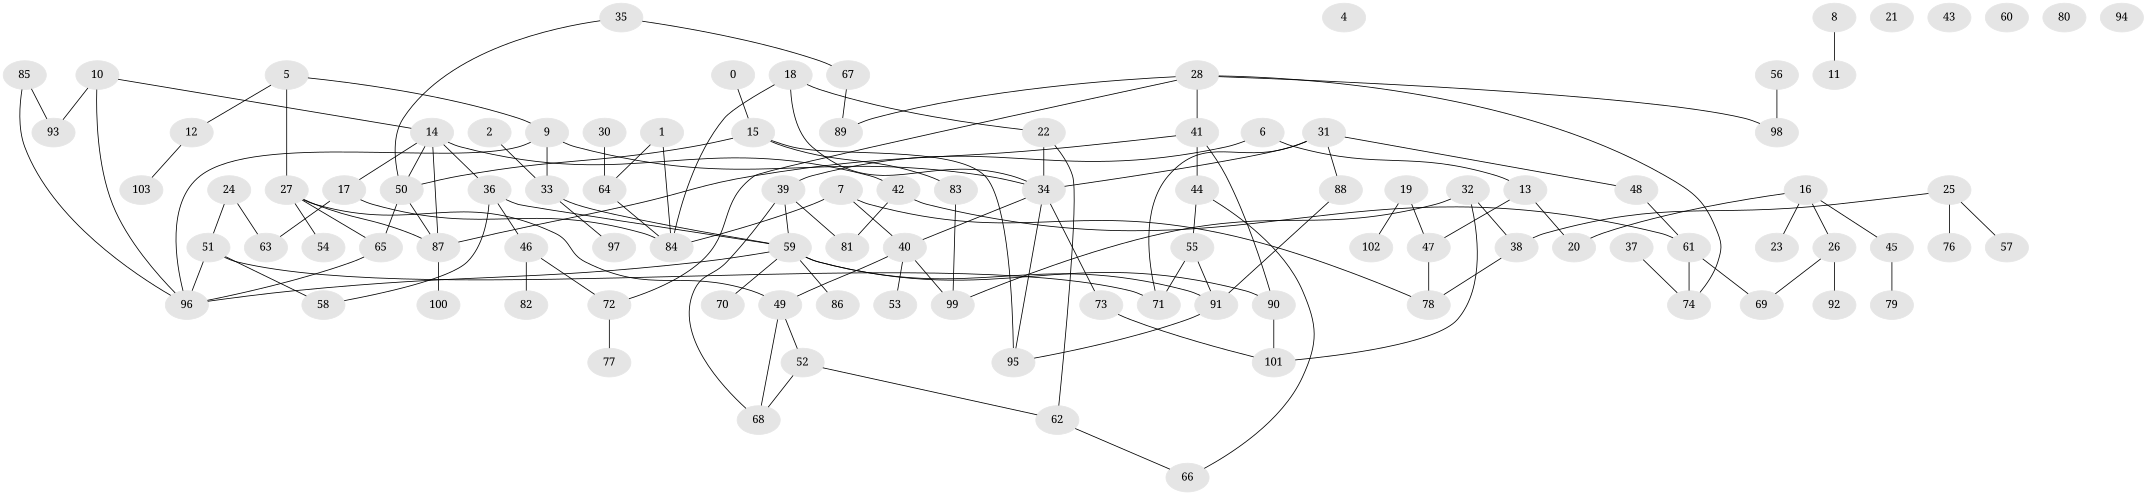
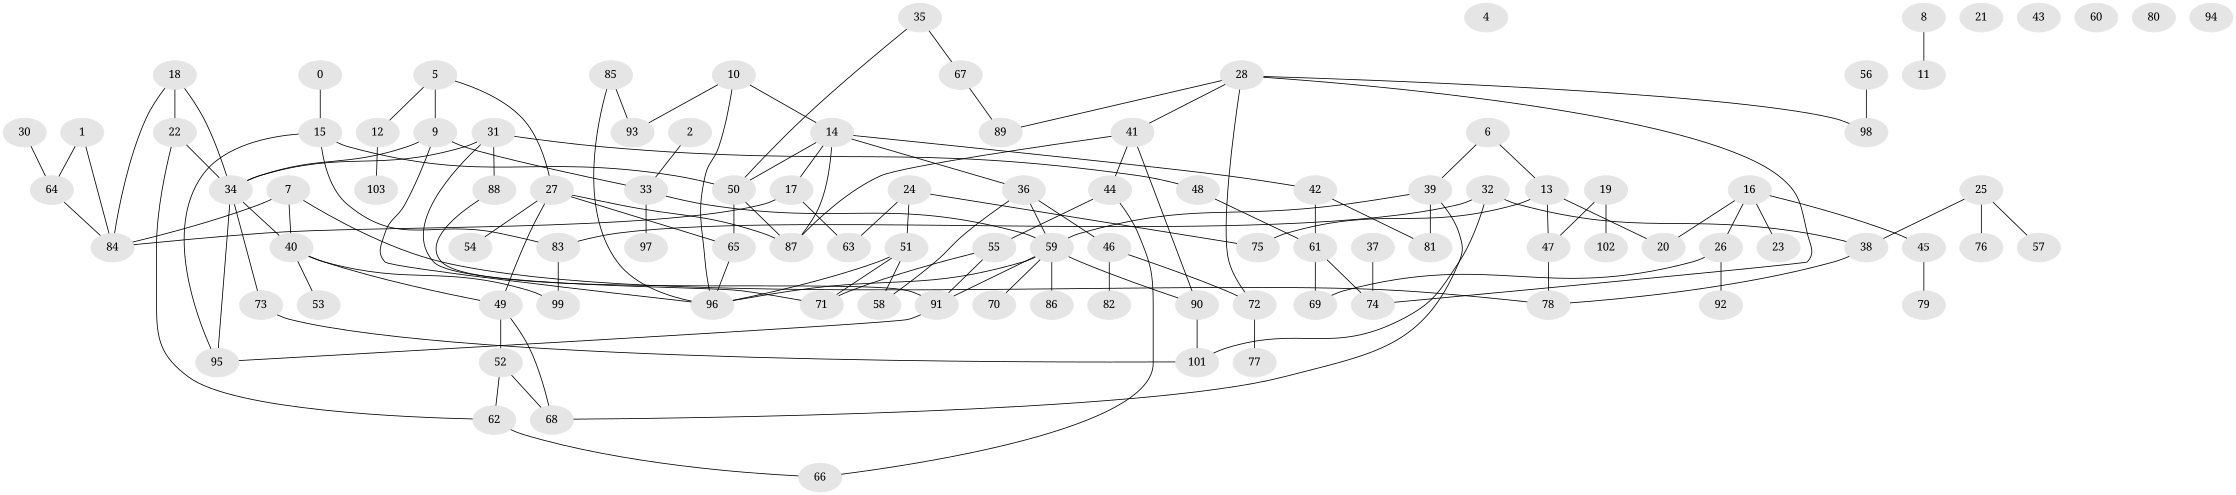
edge "32" -- "99": now "32" -- "83"
node "75": added
node "100": removed
